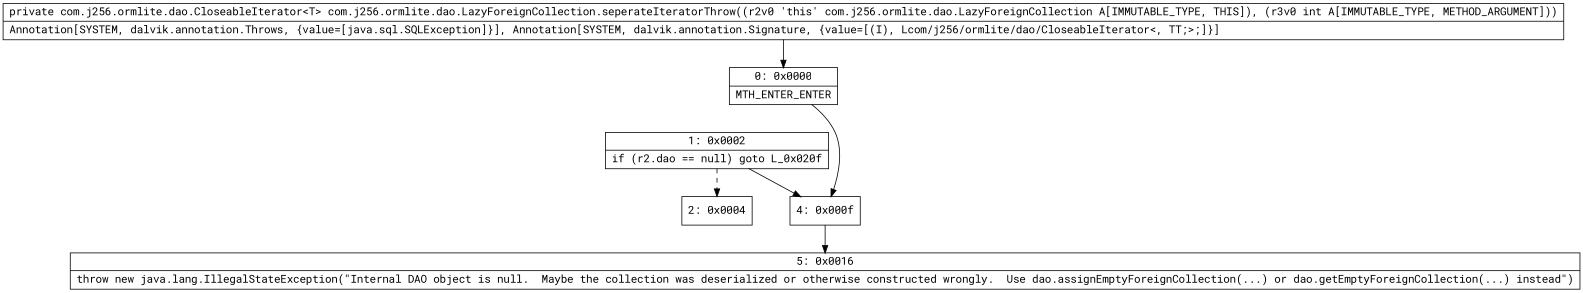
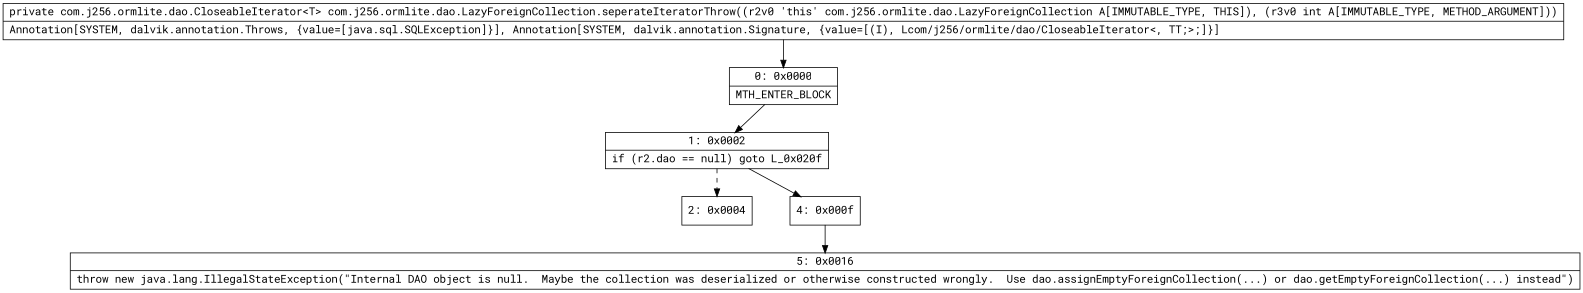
node "0: 0x0000": text "MTH_ENTER_ENTER" -> "MTH_ENTER_BLOCK"
edge "0: 0x0000" -> "4: 0x000f": now "0: 0x0000" -> "1: 0x0002"
